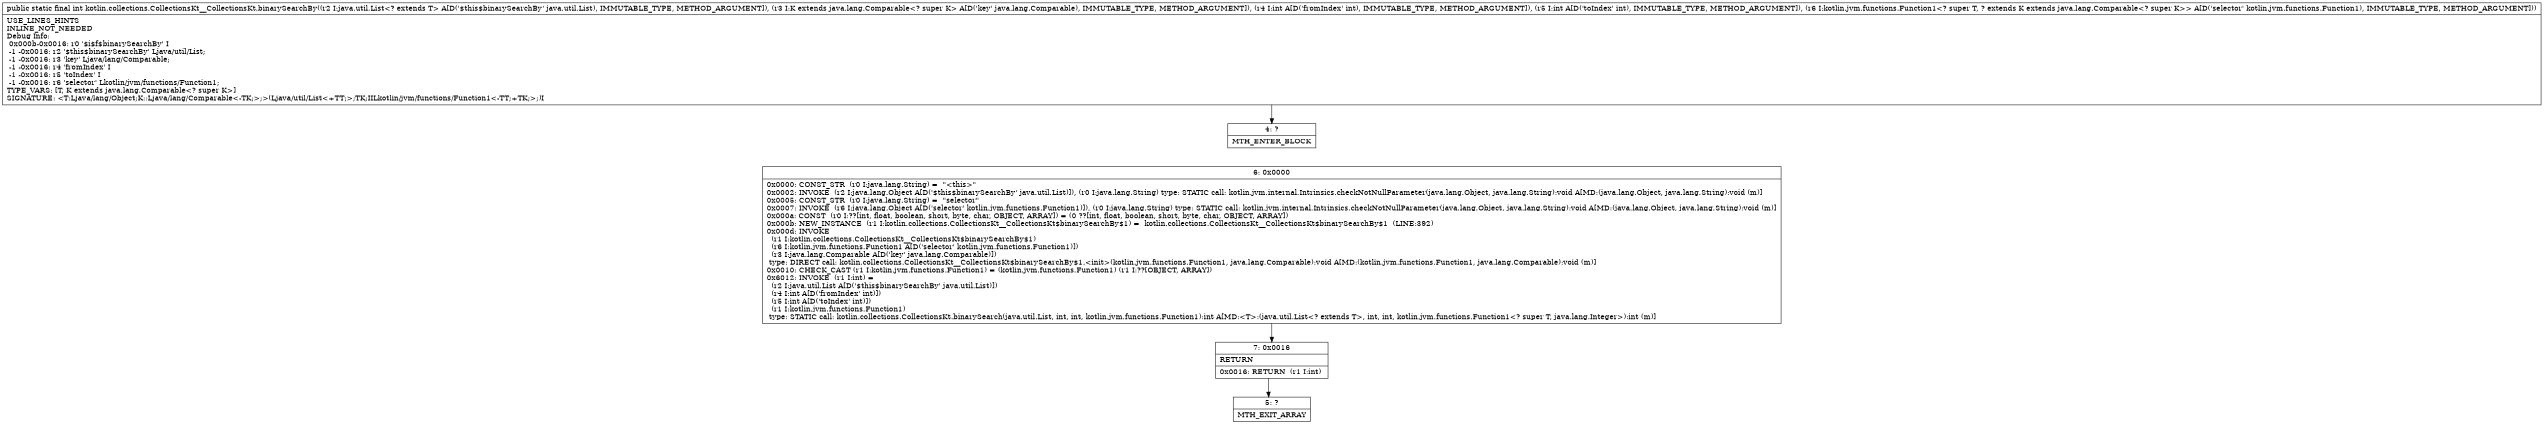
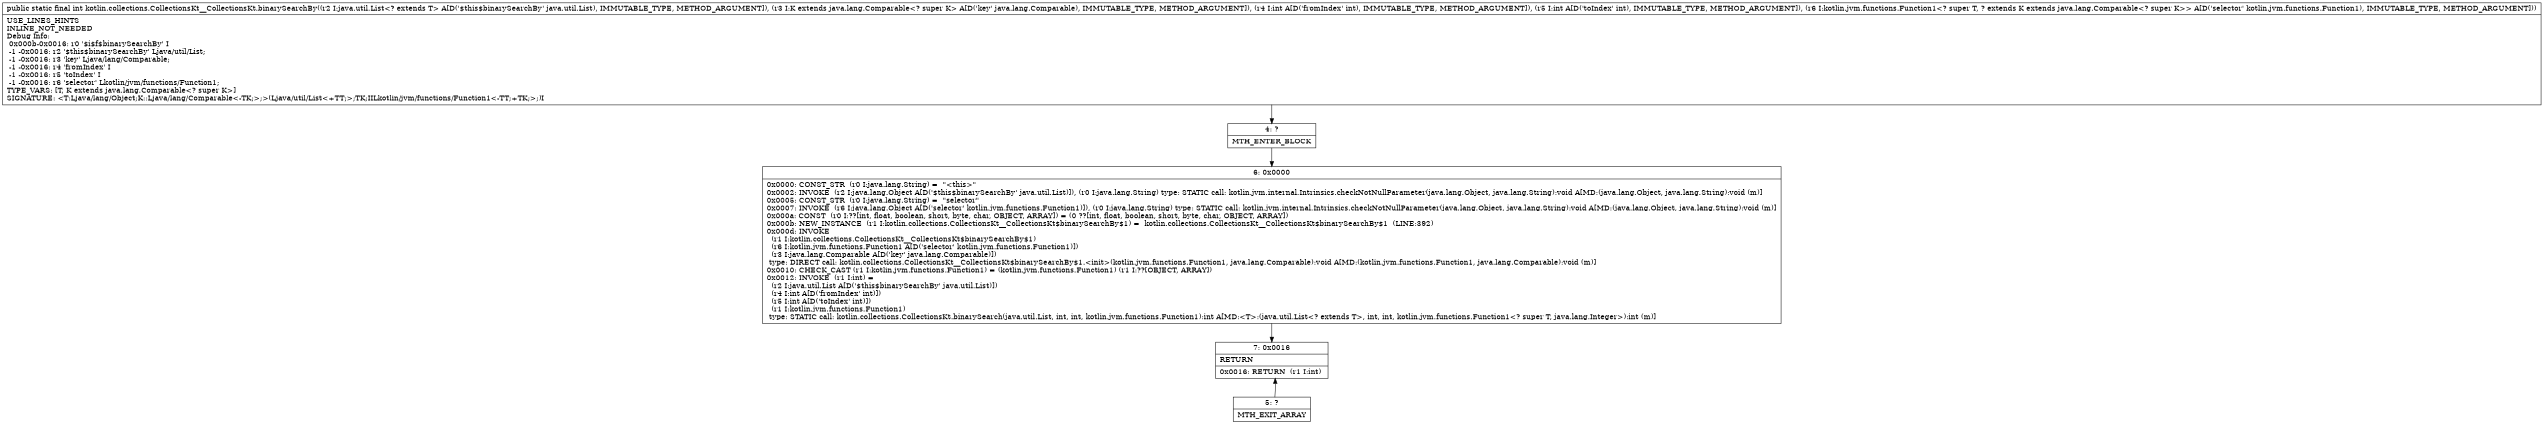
edge "4: ?" -> "6: 0x0000": added
node "6: 0x0000": text "0x6012: INVOKE  (r1 I:int) =" -> "0x0012: INVOKE  (r1 I:int) ="
edge "7: 0x0016" -> "5: ?": reversed
